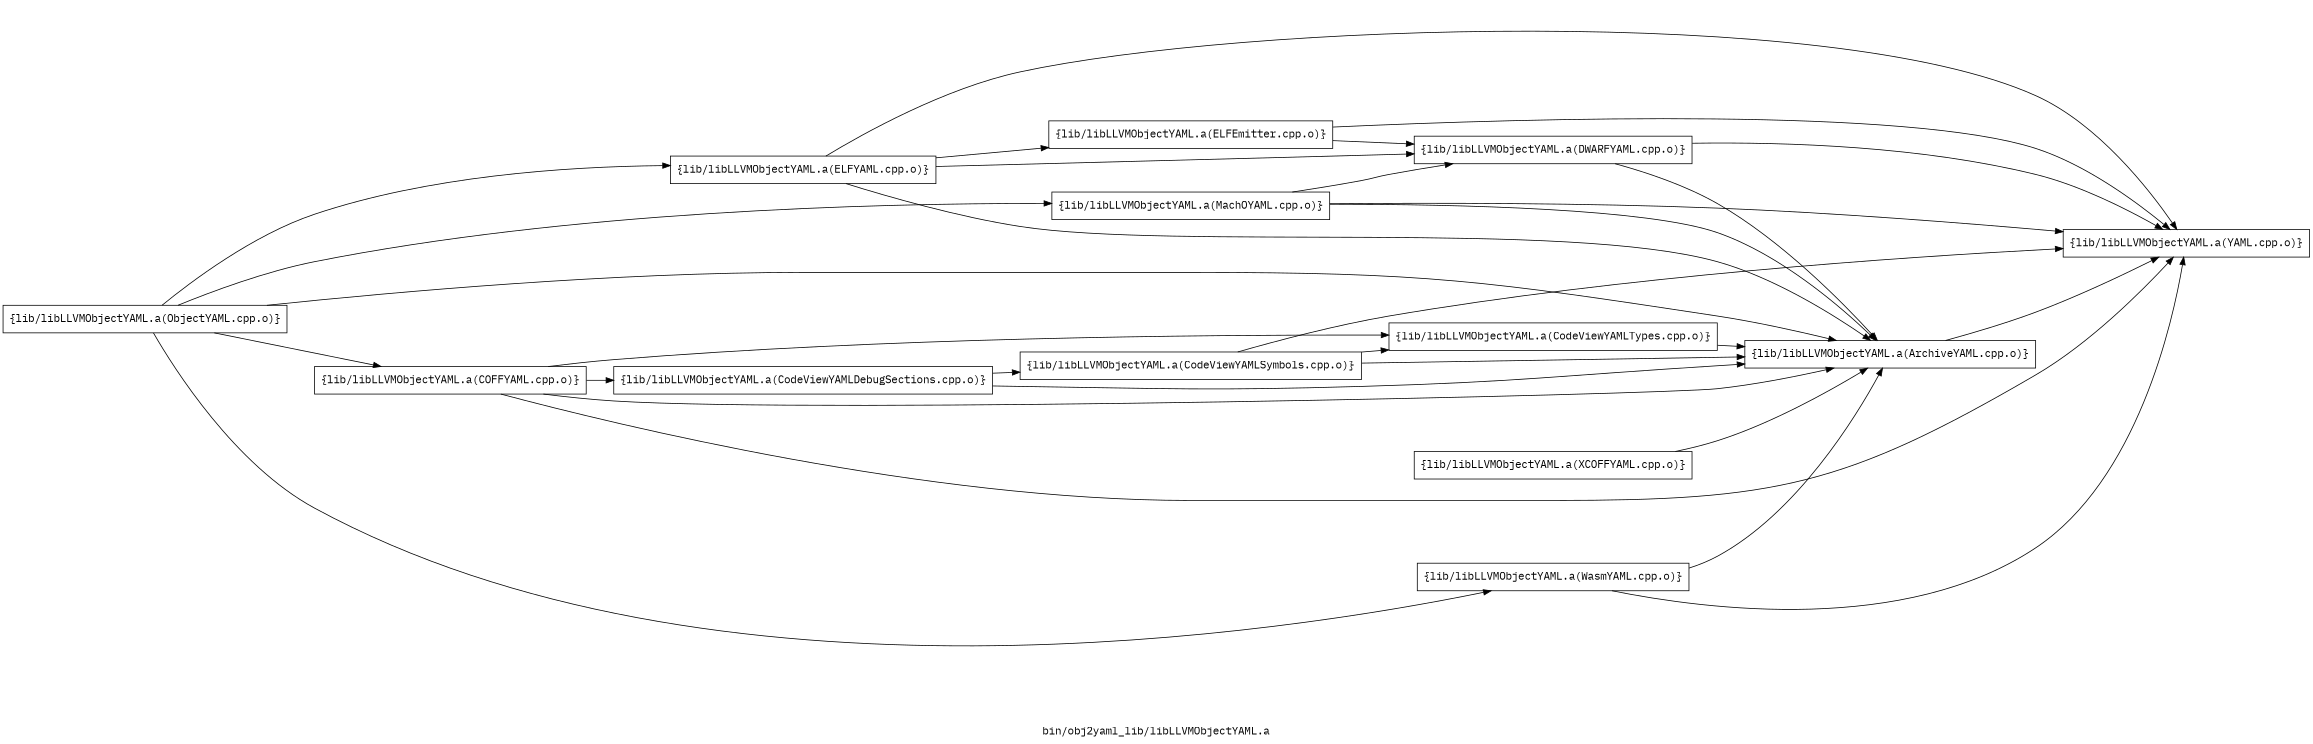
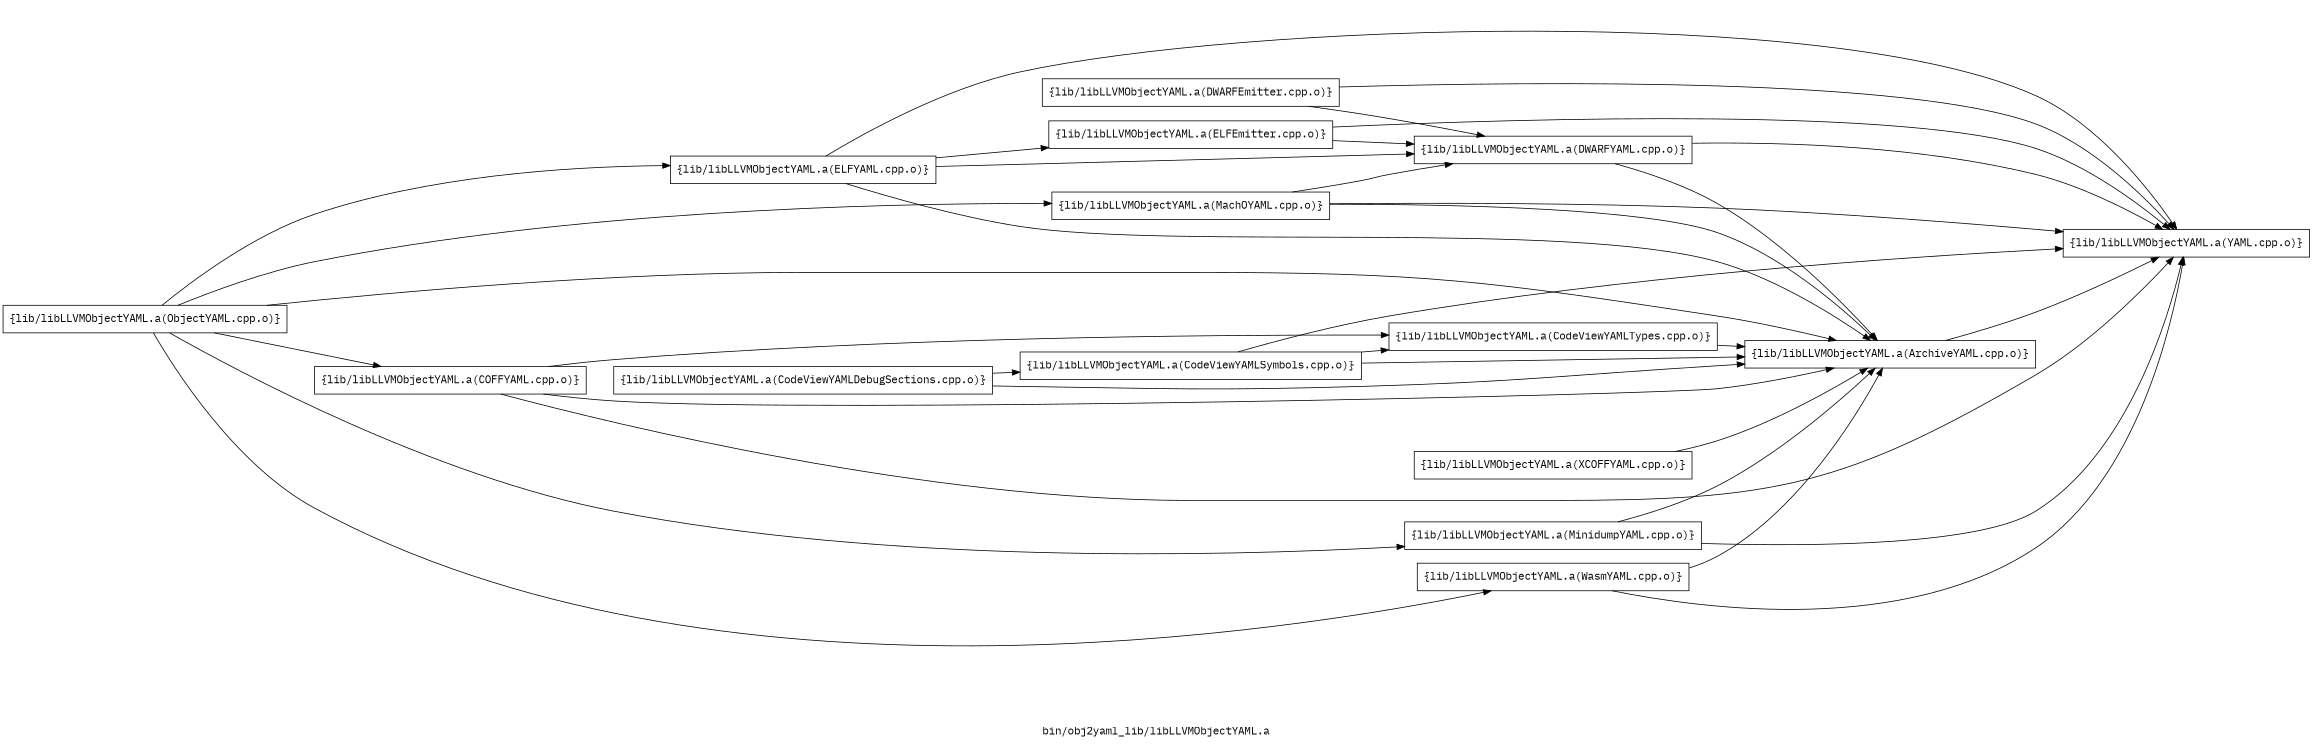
node "{lib/libLLVMObjectYAML.a(DWARFEmitter.cpp.o)}": added
edge "{lib/libLLVMObjectYAML.a(COFFYAML.cpp.o)}" -> "{lib/libLLVMObjectYAML.a(CodeViewYAMLDebugSections.cpp.o)}": removed
node "{lib/libLLVMObjectYAML.a(MinidumpYAML.cpp.o)}": added
